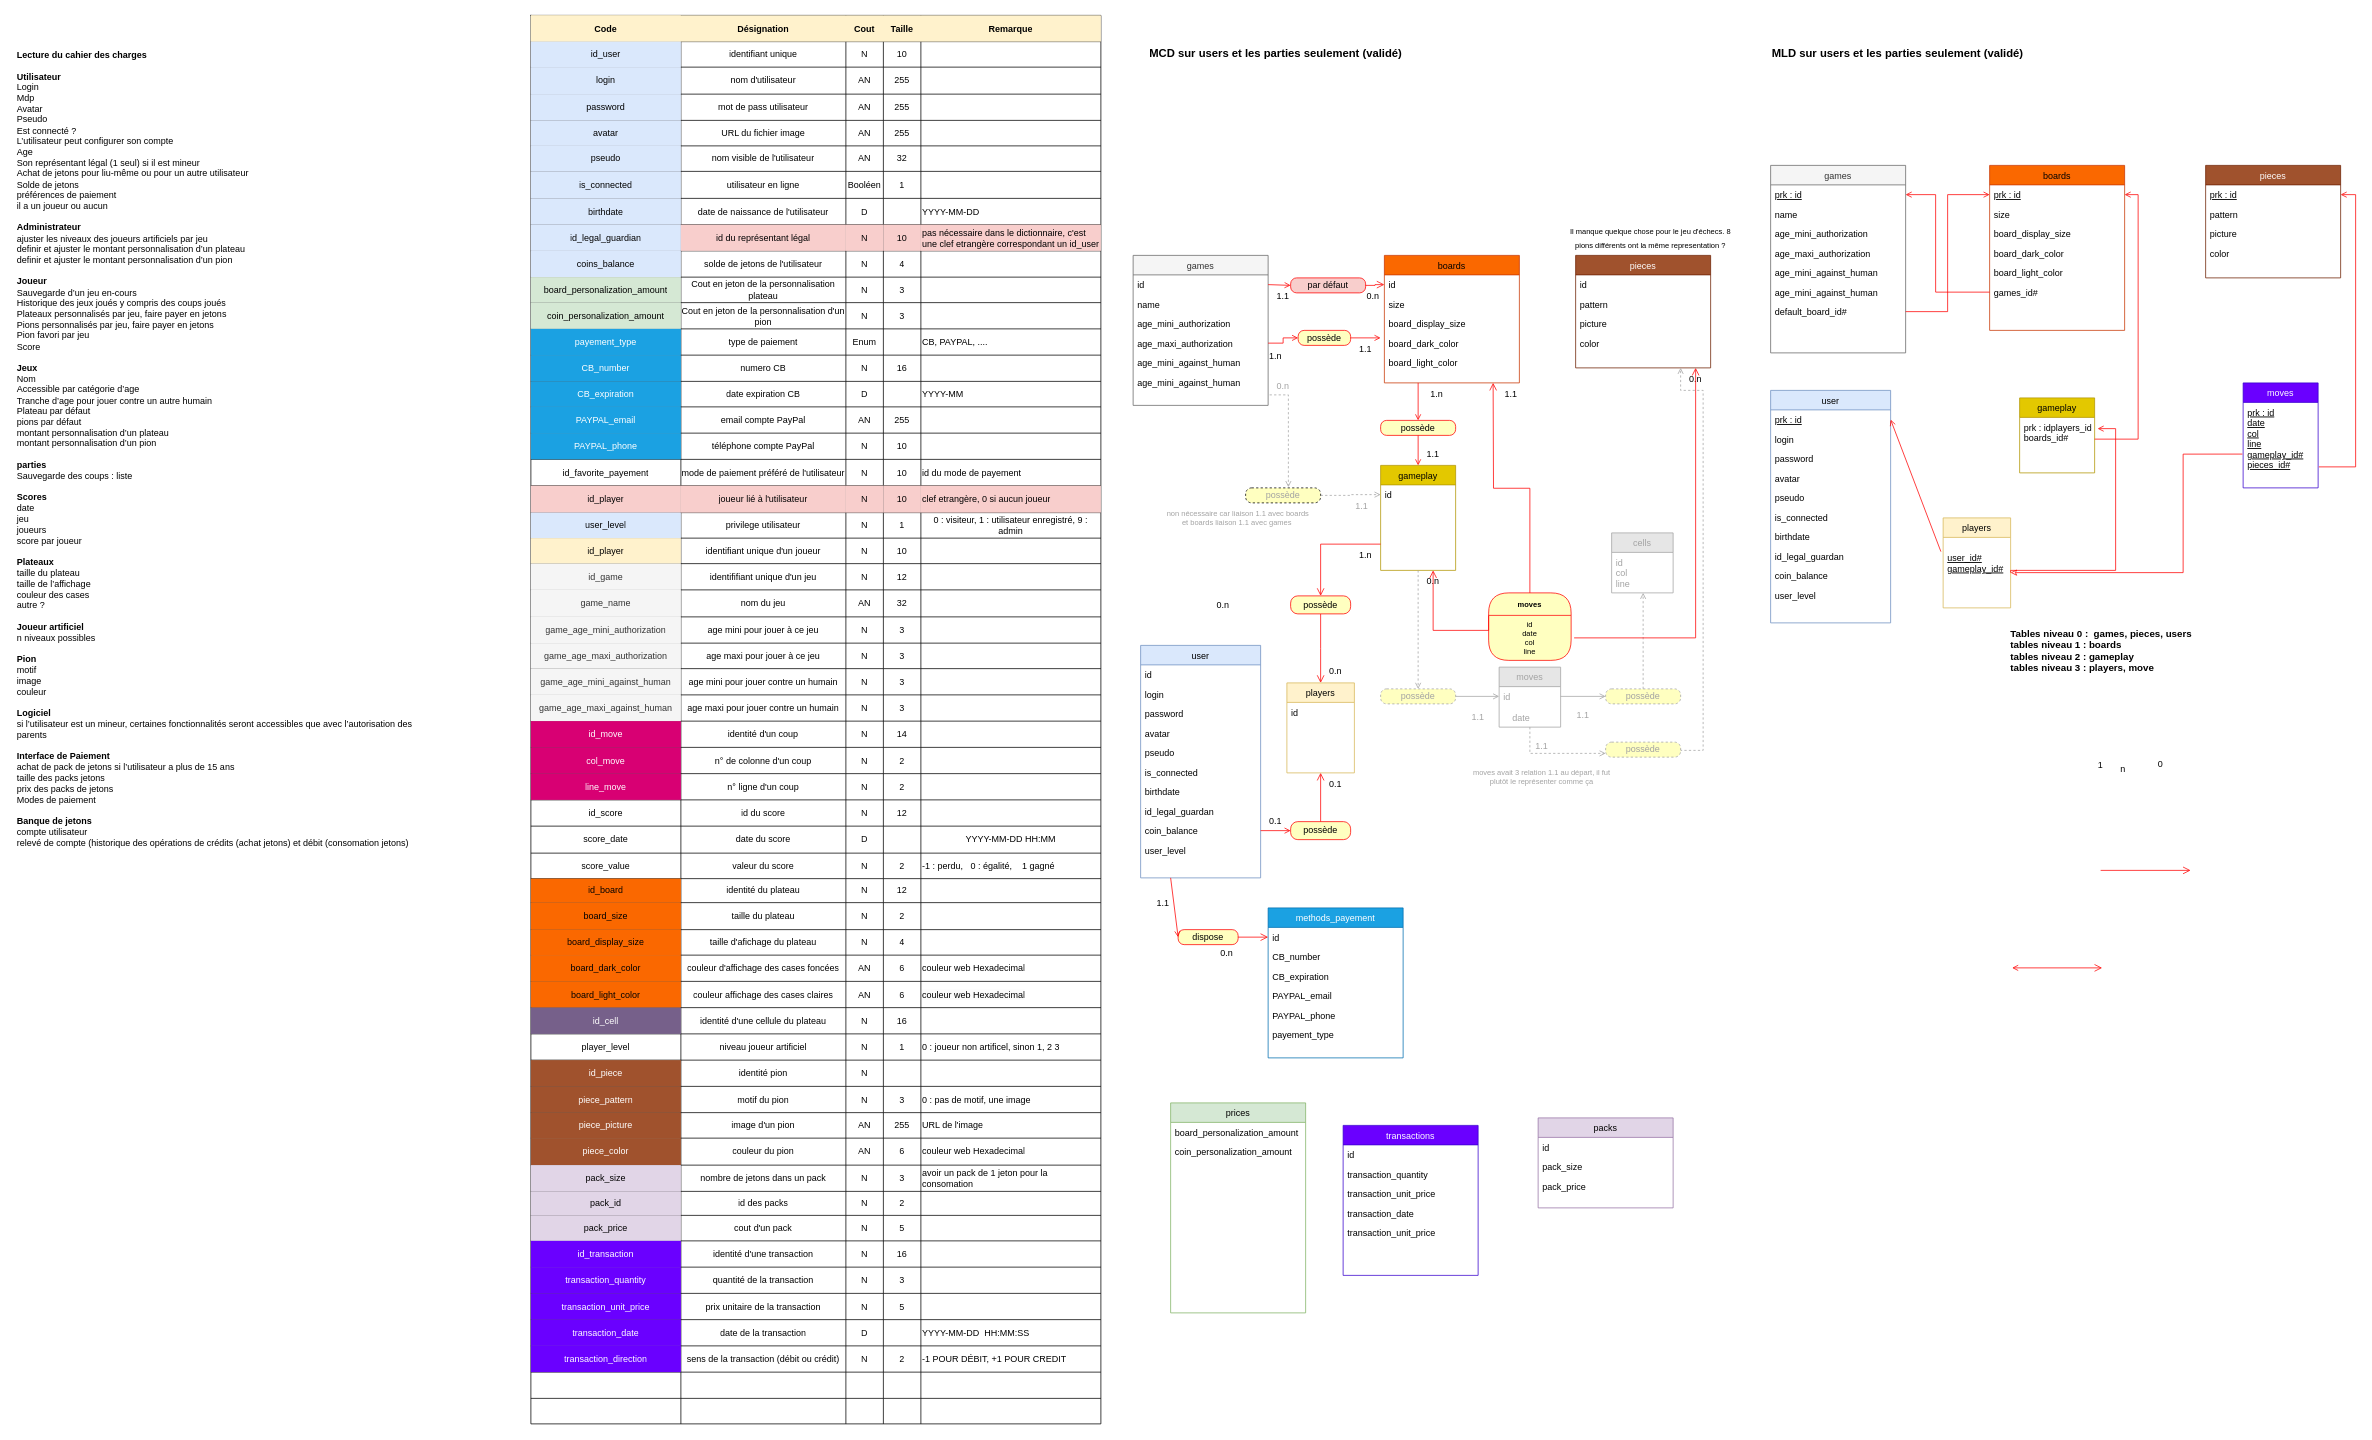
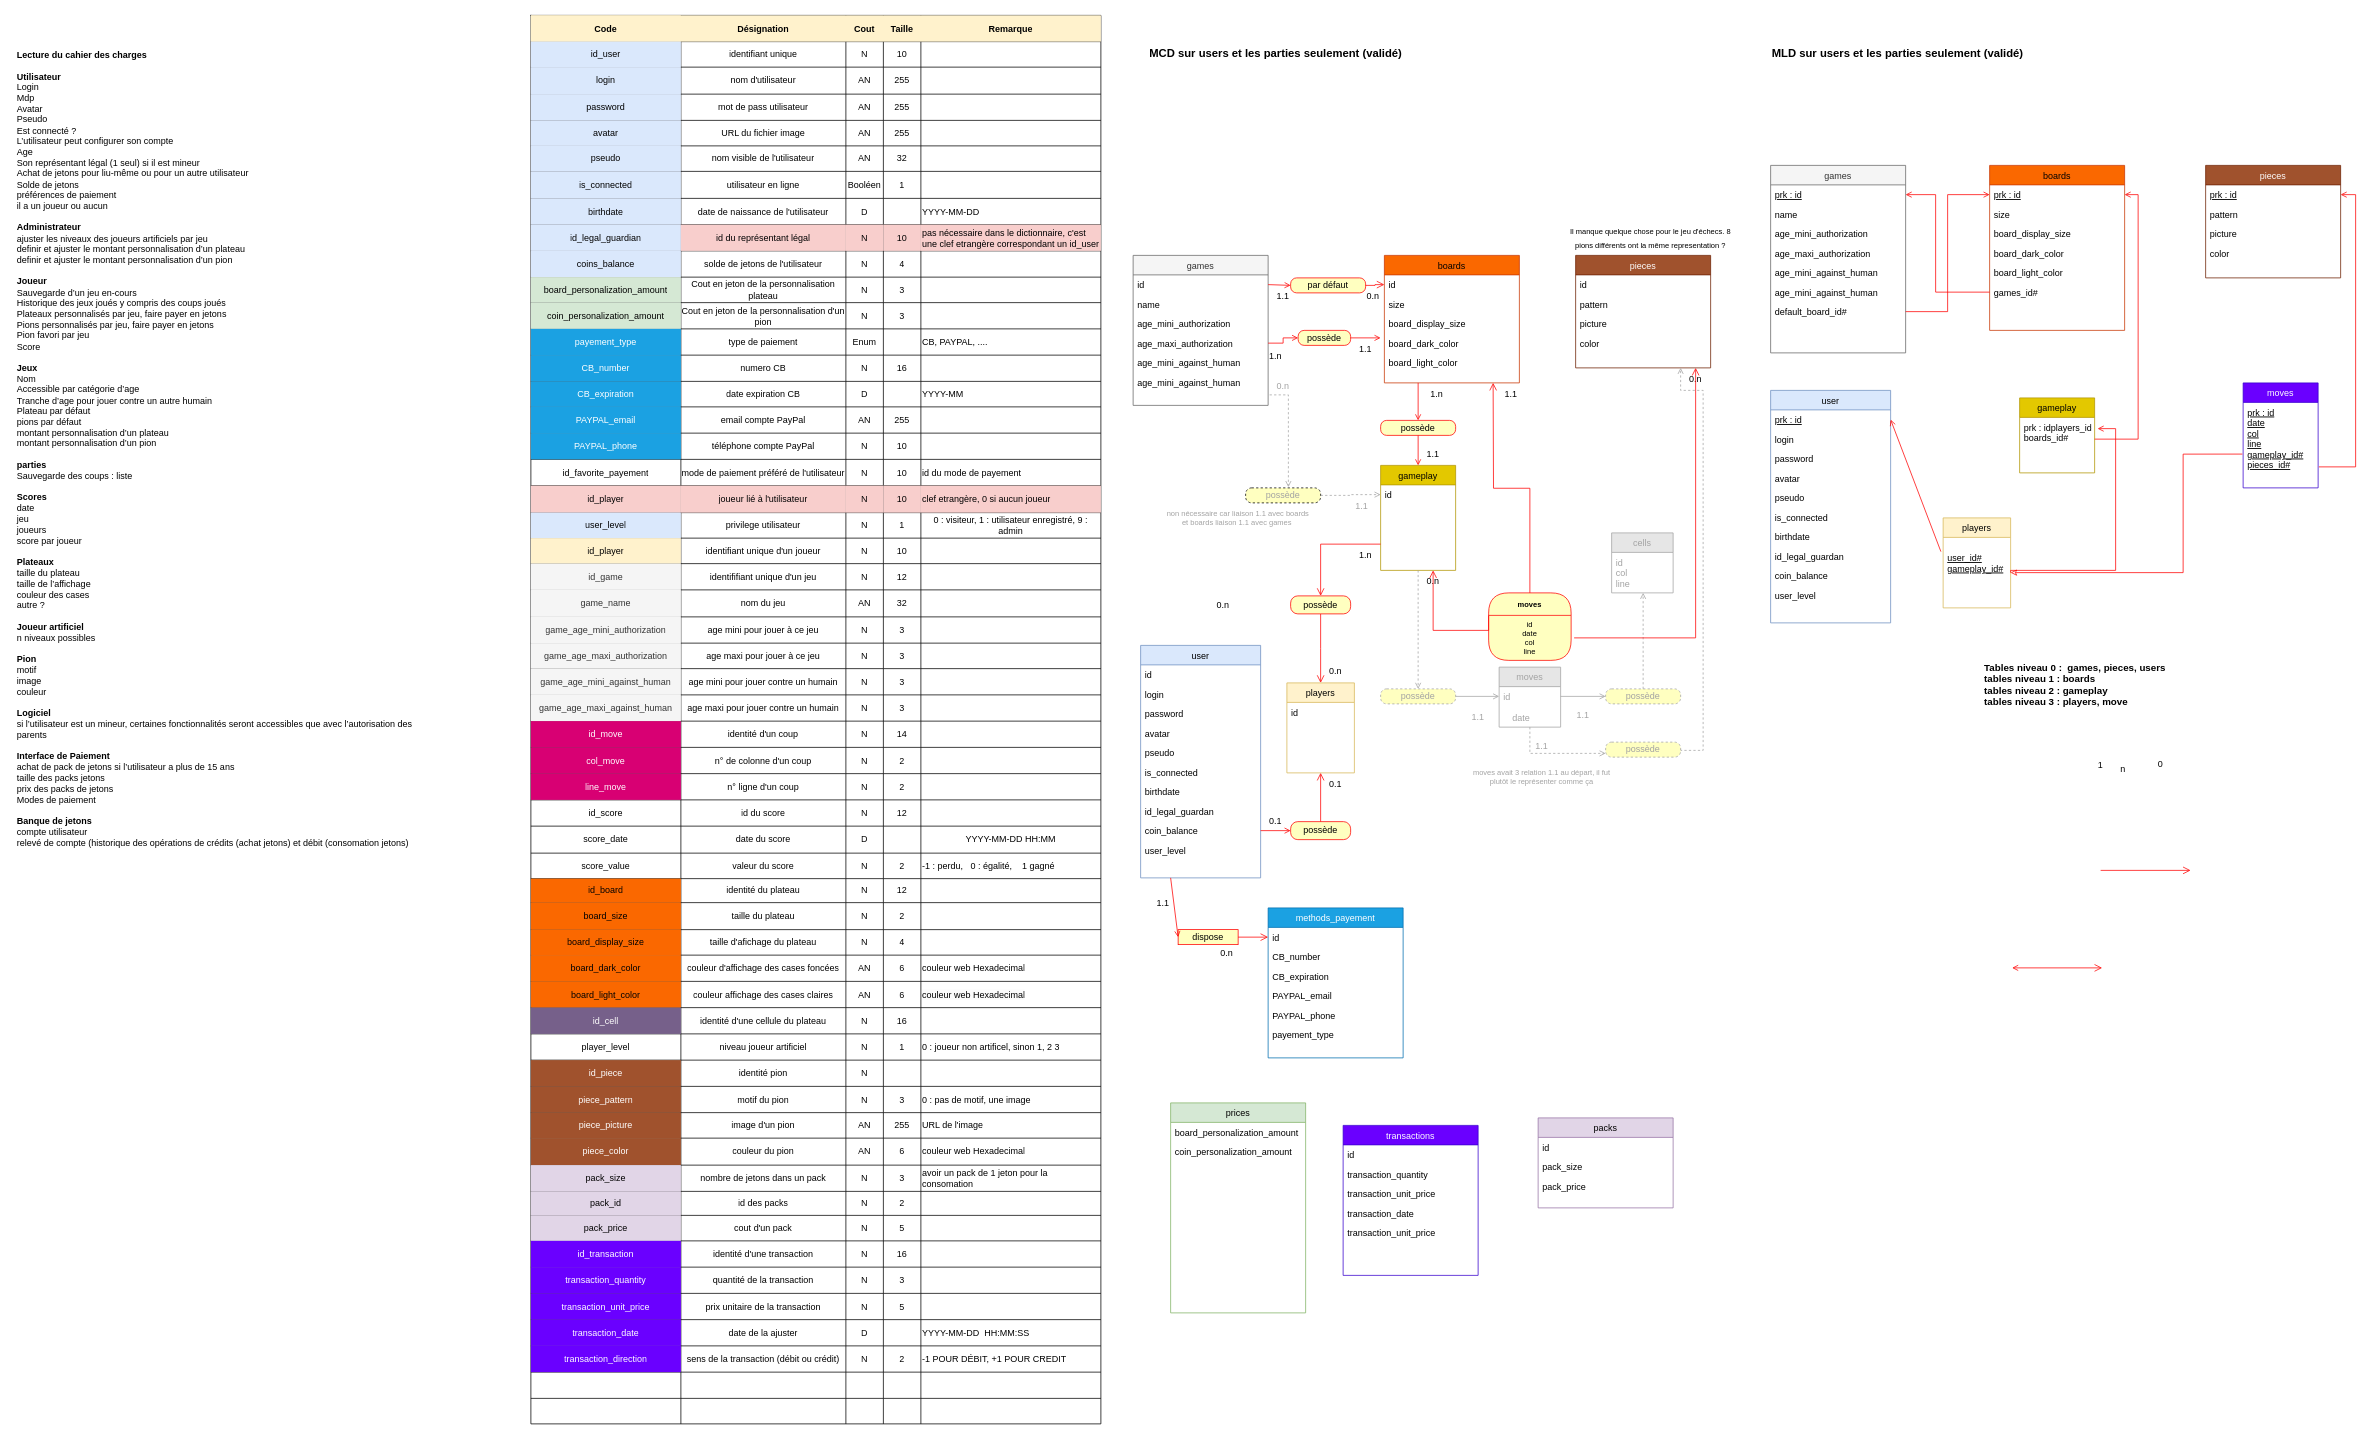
node "par défaut": fillcolor #f8cecc -> #ffffc0
node "Tables niveau 0 : games, pieces, users tables niveau 1 : boards tables niveau 2 : gameplay tables niveau 3 : players, move": moved (2101, 657) -> (2075, 690)
node "dispose": shape rounded rectangle -> rectangle
node "date de la transaction": label "date de la transaction" -> "date de la ajuster"
